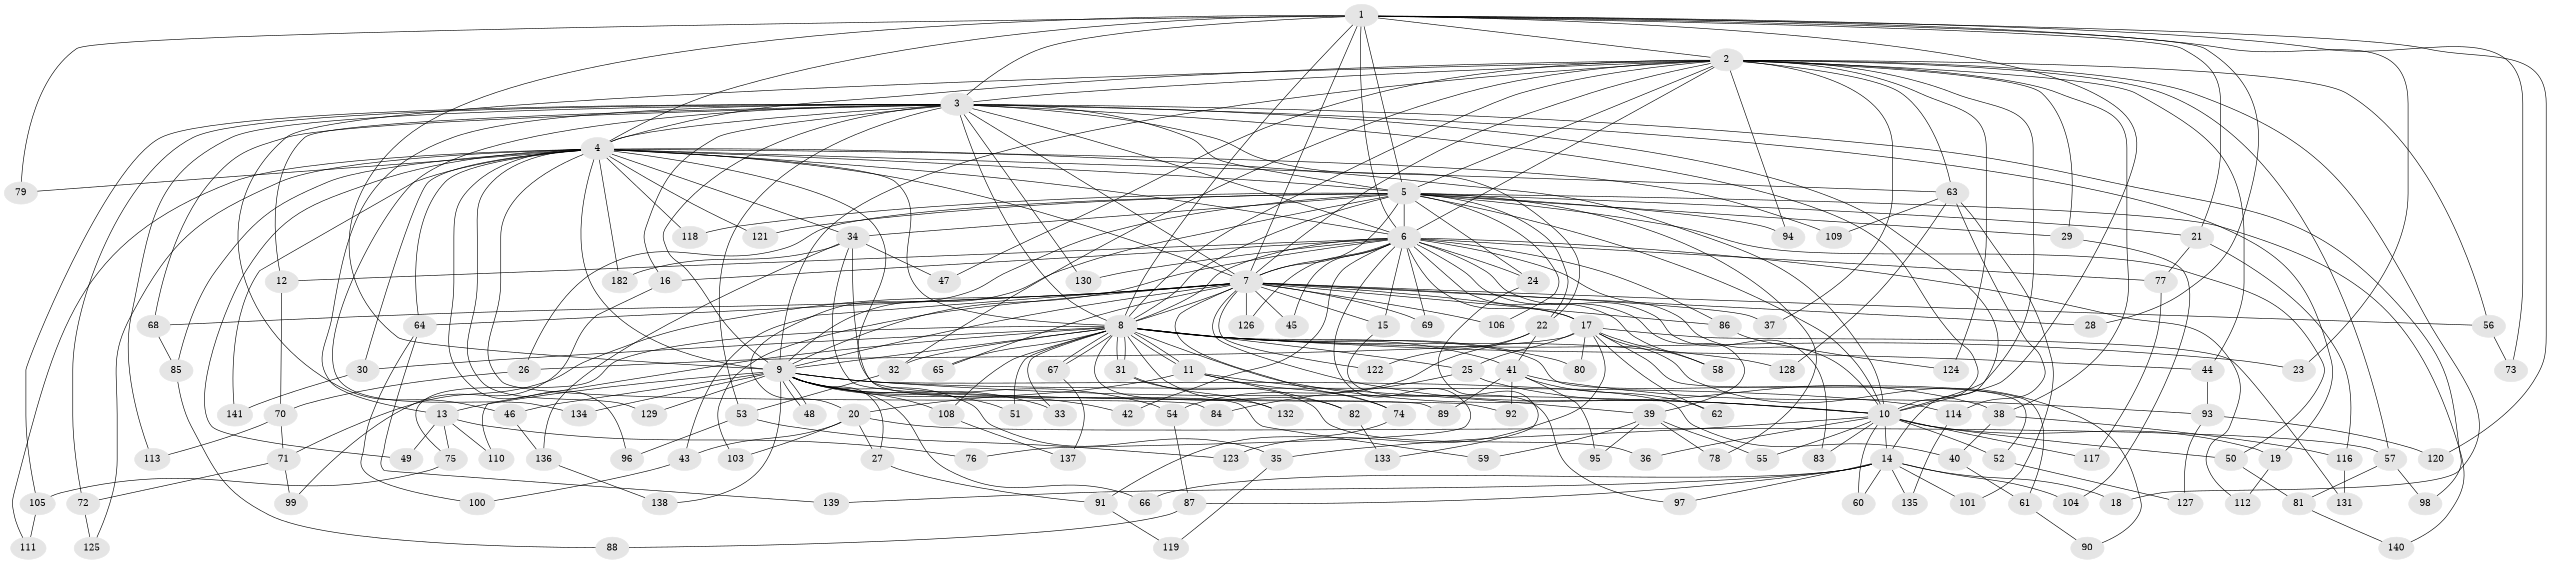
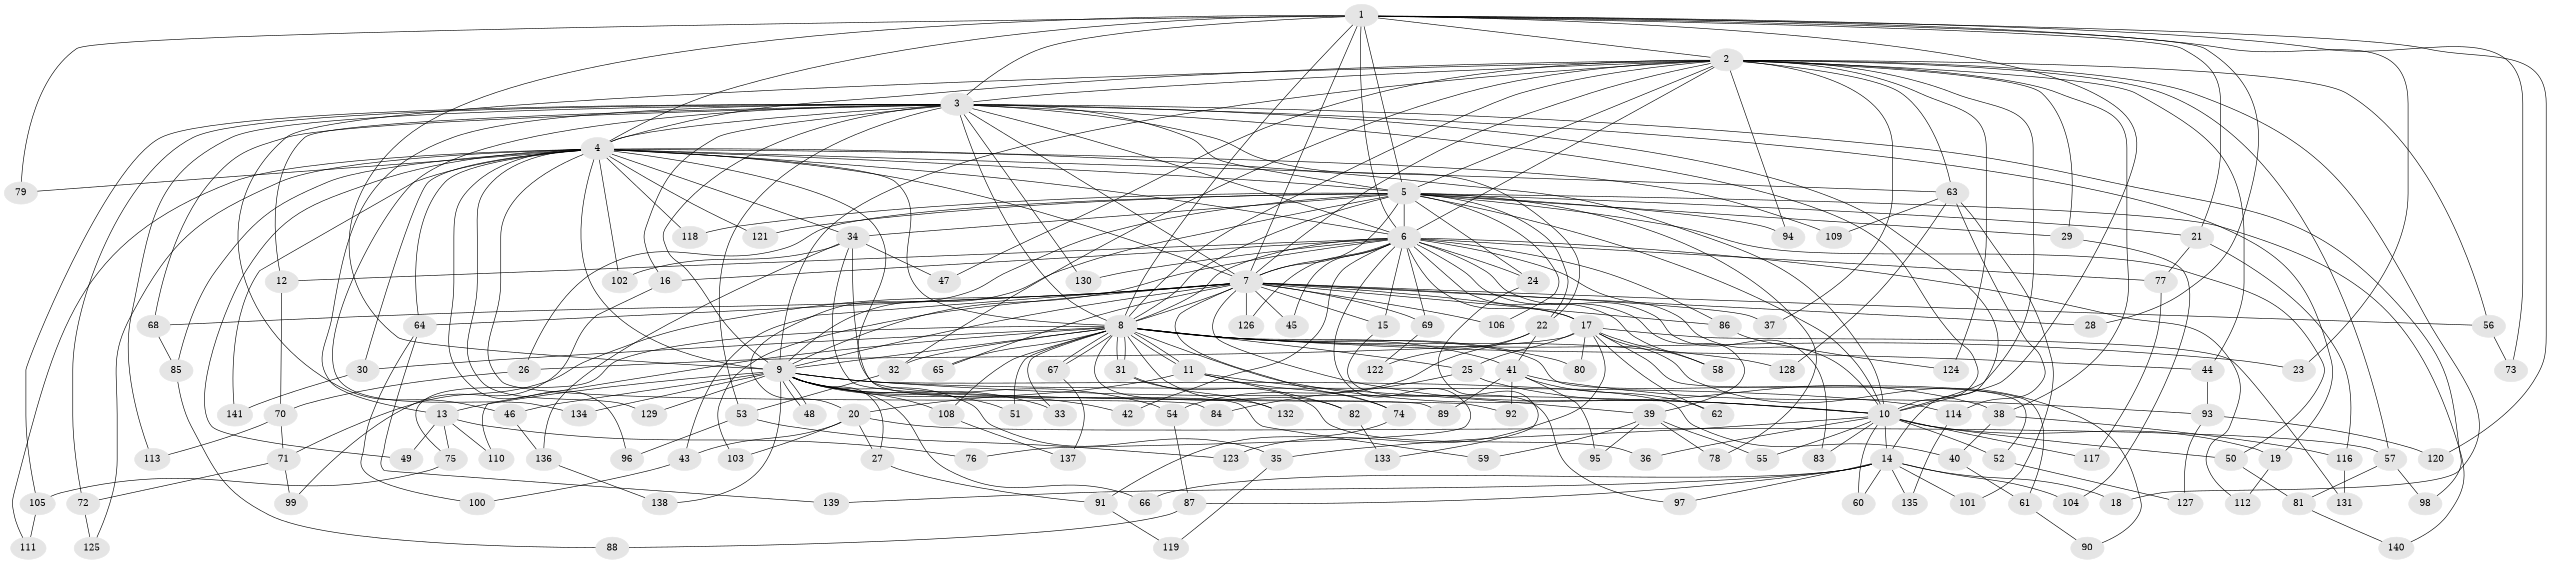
node "182": label "182" -> "102"
edge "7" -- "122": now "69" -- "122"
